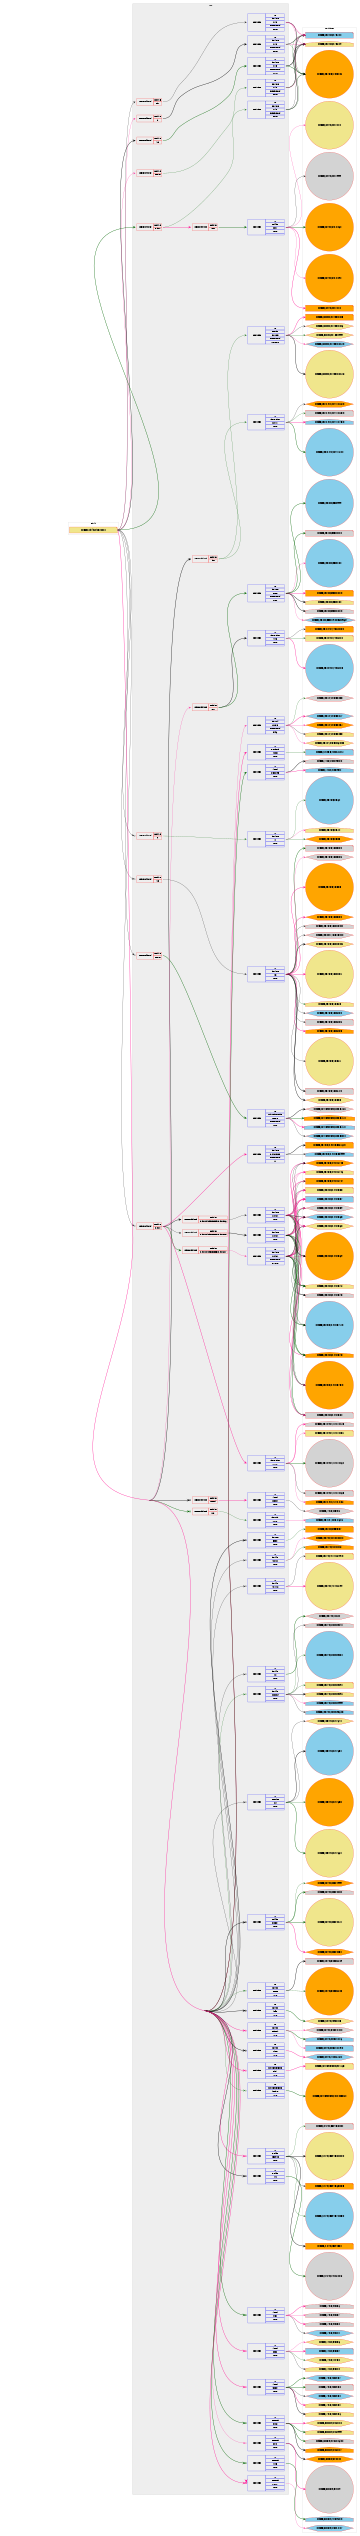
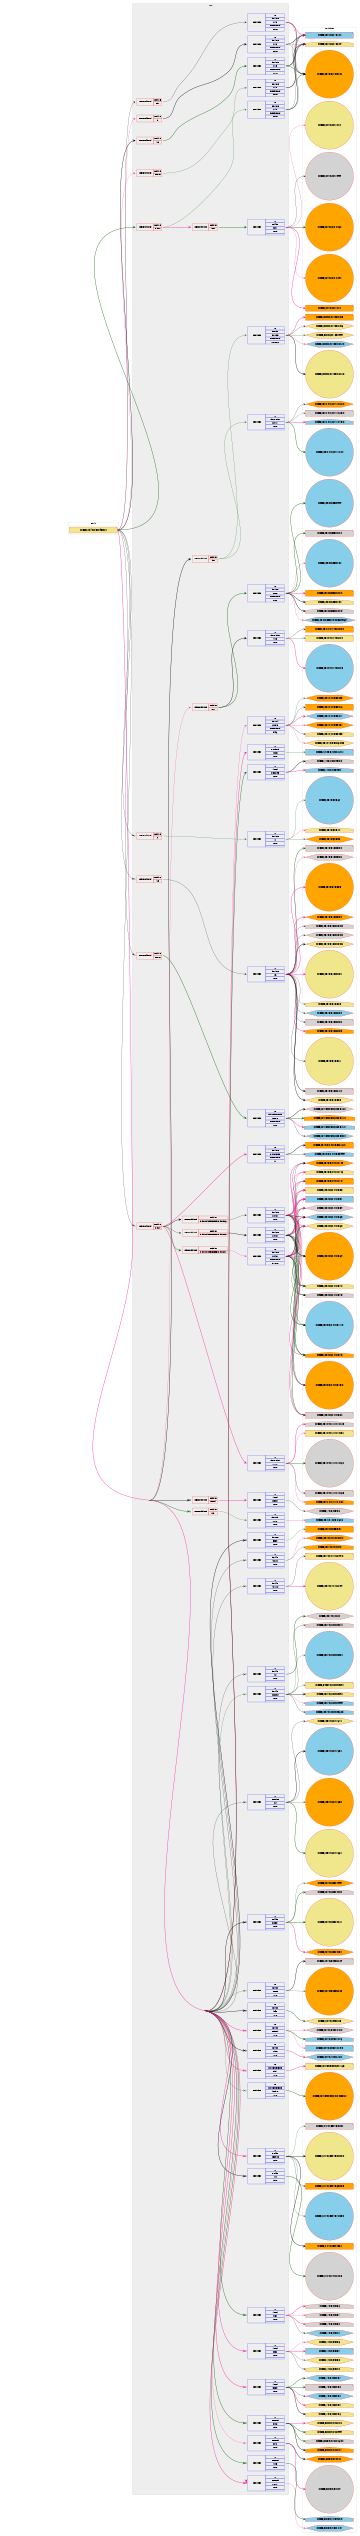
node "portage://sci-libs/shogun-5.0.0": label "portage://sci-libs/shogun-5.0.0" -> "portage://sci-libs/pkgconfig-5.0.0"
node "portage://dev-util/cmake-3.13.5": fillcolor lightgrey -> orange
node "portage://dev-util/cmake-3.14.6": added
node "portage://dev-scipy/lua-5.1.5-r101": label "portage://dev-scipy/lua-5.1.5-r101" -> "portage://dev-lang/lua-5.1.5-r101"
node "portage://dev-libs/protobuf-3.9.1": label "portage://dev-libs/protobuf-3.9.1" -> "portage://arprec-libs/protobuf-3.9.1"
node "portage://virtual/ruby-3.8": label "portage://virtual/ruby-3.8" -> "portage://virtual/cblas-3.8"
